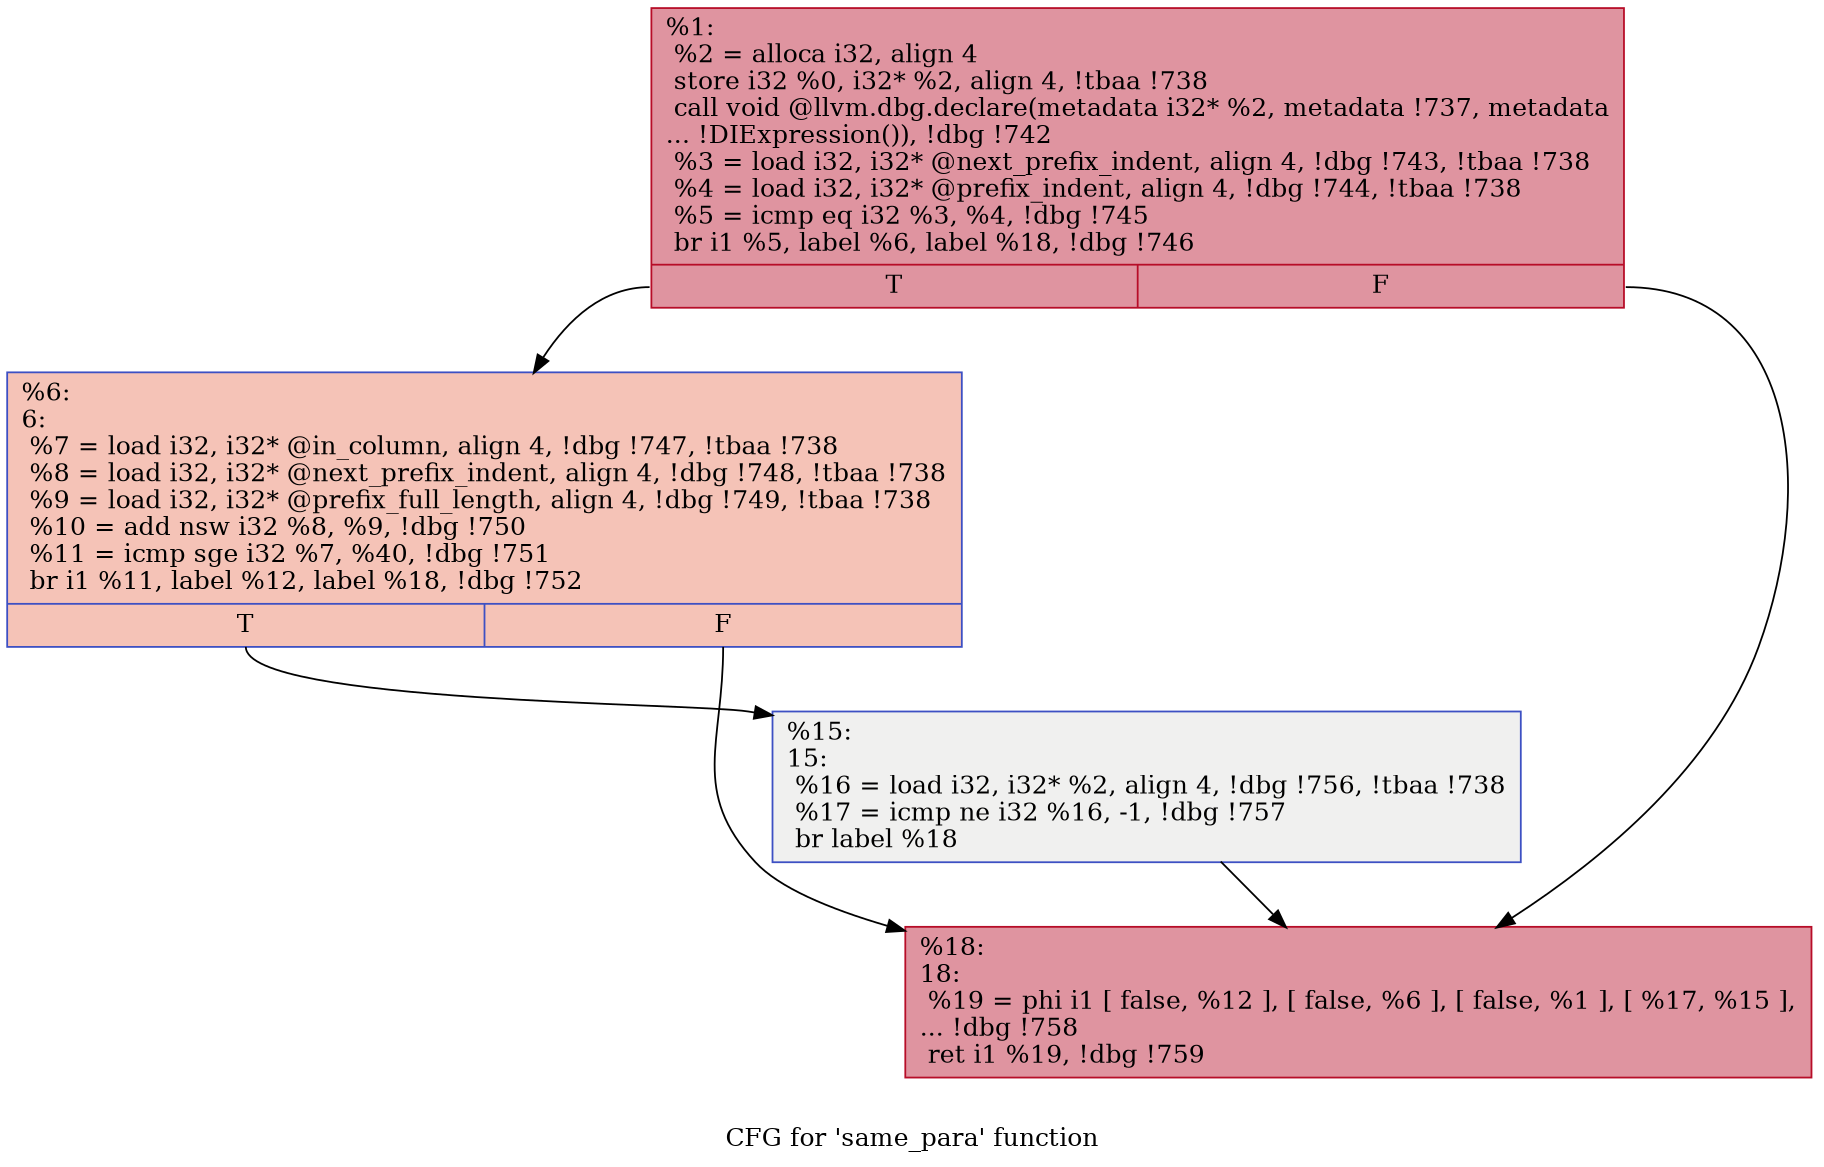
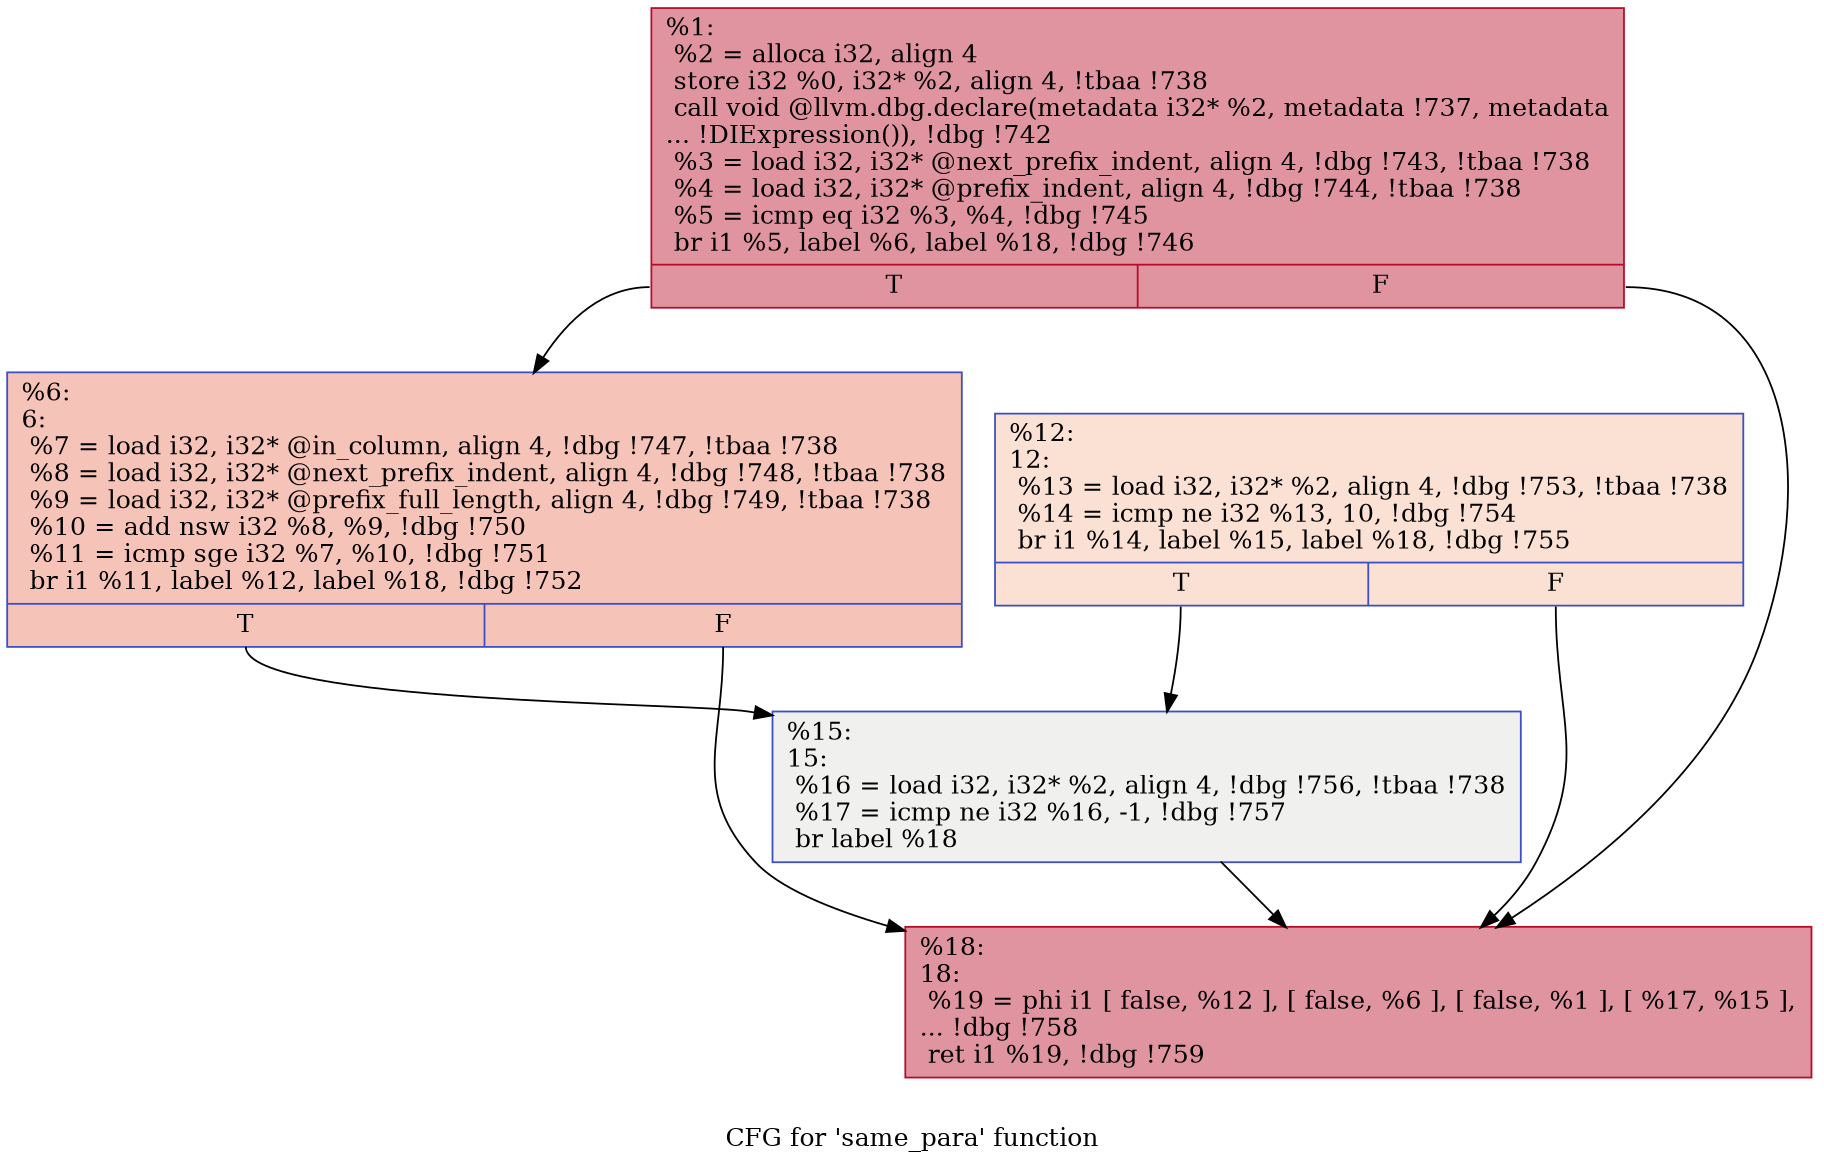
node "%12:": added
node "%6:": text "%11 = icmp sge i32 %7, %40, !dbg !751" -> "%11 = icmp sge i32 %7, %10, !dbg !751"
